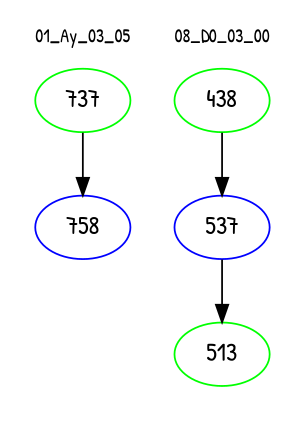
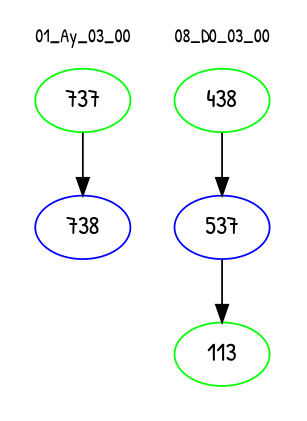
cluster "01_Ay_03_05": label "01_Ay_03_05" -> "01_Ay_03_00"
node "758": label "758" -> "738"
node "513": label "513" -> "113"
